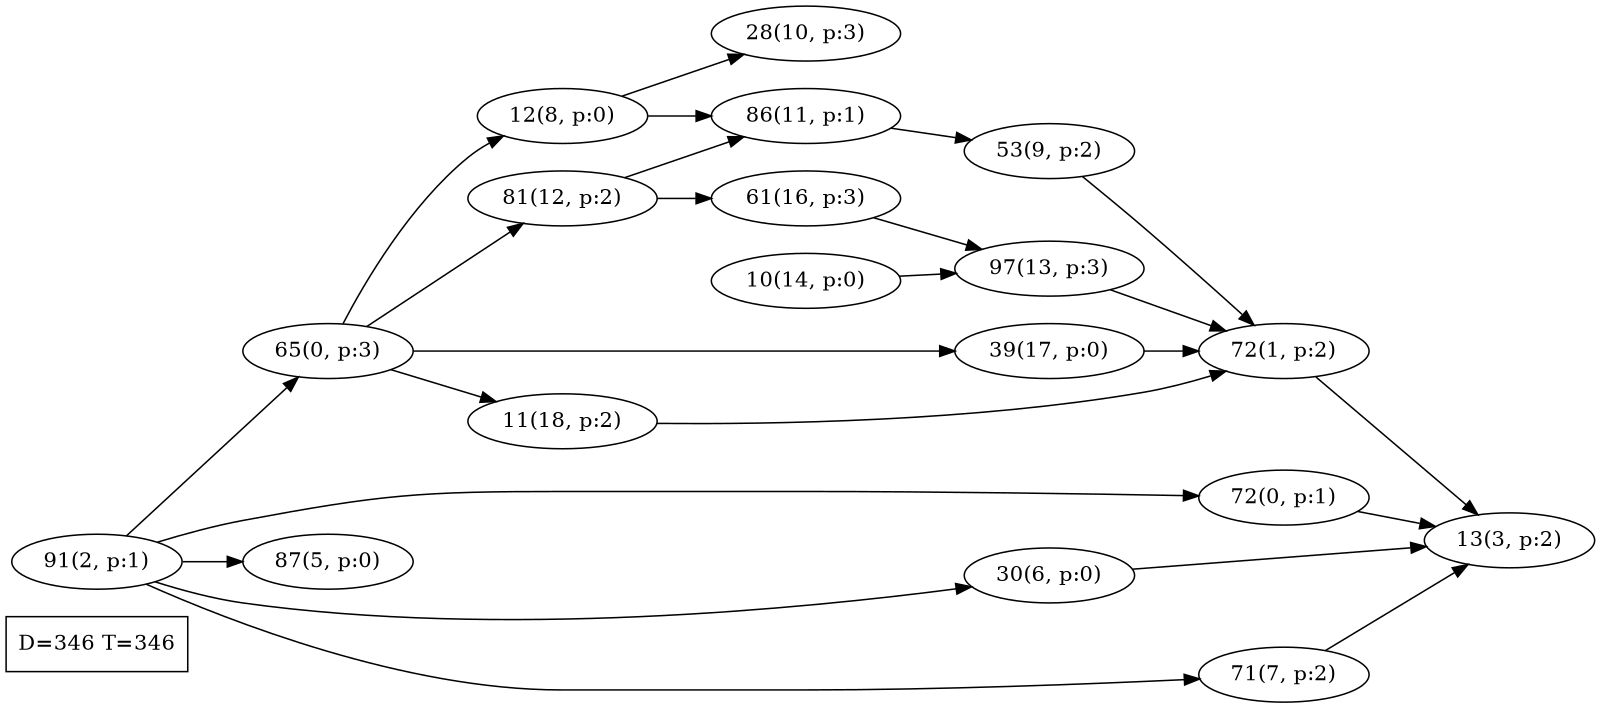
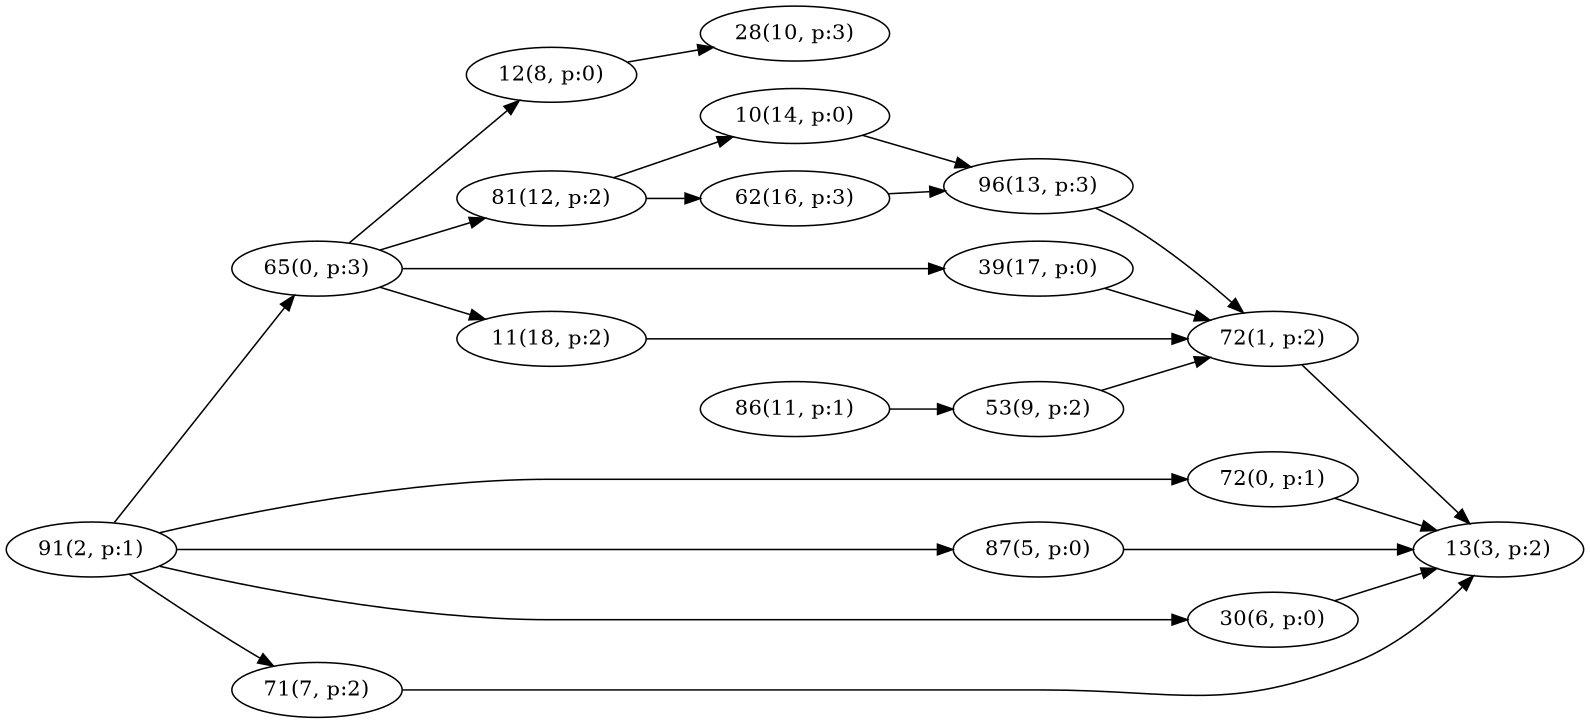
edge "12(8, p:0)" -> "86(11, p:1)": removed
edge "81(12, p:2)" -> "86(11, p:1)": now "81(12, p:2)" -> "10(14, p:0)"
node "61(16, p:3)": label "61(16, p:3)" -> "62(16, p:3)"
node "97(13, p:3)": label "97(13, p:3)" -> "96(13, p:3)"
edge "87(5, p:0)" -> "13(3, p:2)": added
node "D=346 T=346": removed
